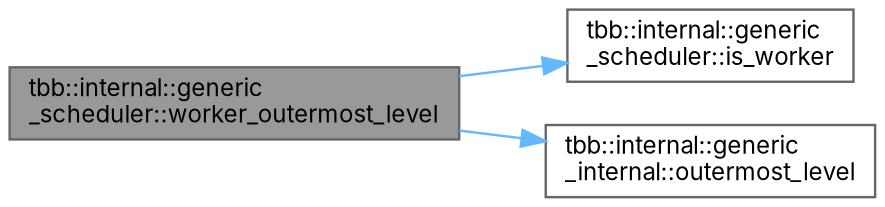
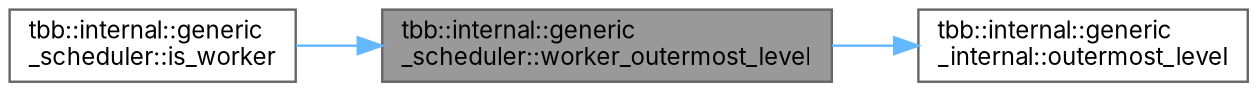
edge "tbb::internal::generic _scheduler::worker_outermost_level" -> "tbb::internal::generic _scheduler::is_worker": reversed
